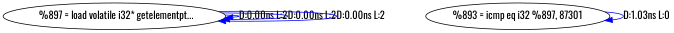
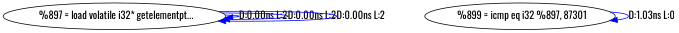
node "%893 = icmp eq i32 %897, 87301": label "%893 = icmp eq i32 %897, 87301" -> "%899 = icmp eq i32 %897, 87301"
